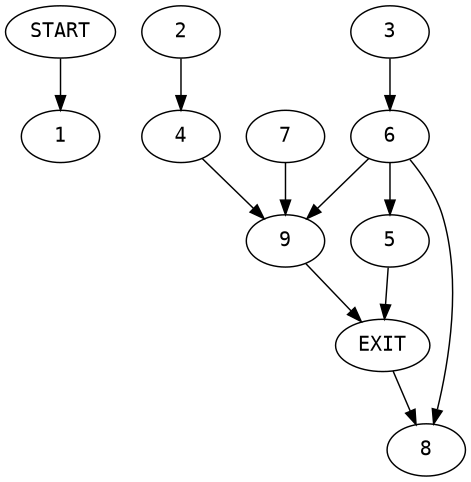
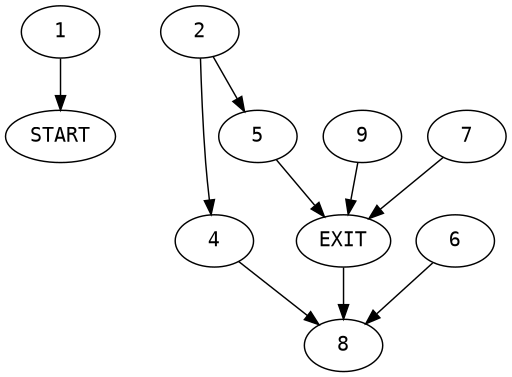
node "3": removed
edge "START" -> "1": reversed
edge "7" -> "9": now "7" -> "EXIT"
edge "6" -> "5": now "2" -> "5"
edge "4" -> "9": now "4" -> "8"
edge "6" -> "9": removed
